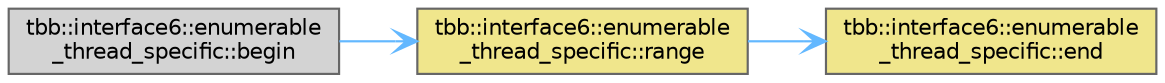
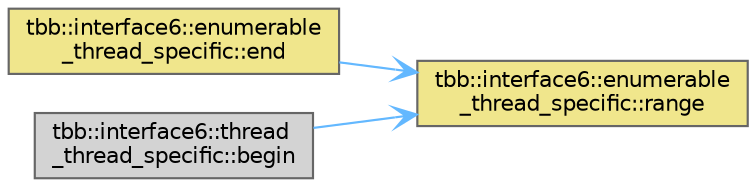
node "tbb::interface6::enumerable _thread_specific::begin": label "tbb::interface6::enumerable _thread_specific::begin" -> "tbb::interface6::thread _thread_specific::begin"
edge "tbb::interface6::enumerable _thread_specific::range" -> "tbb::interface6::enumerable _thread_specific::end": reversed
